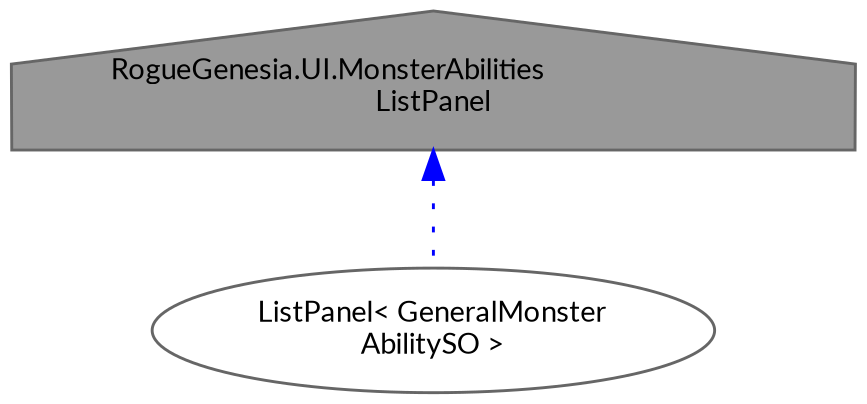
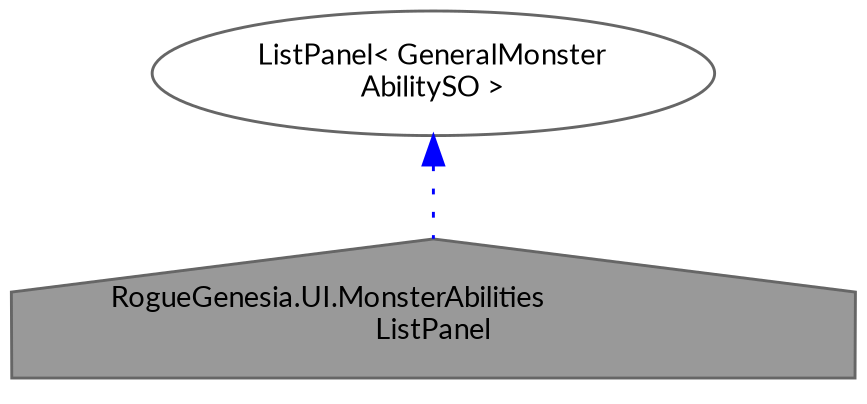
edge "ListPanel< GeneralMonster AbilitySO >" -> "RogueGenesia.UI.MonsterAbilities ListPanel": reversed
